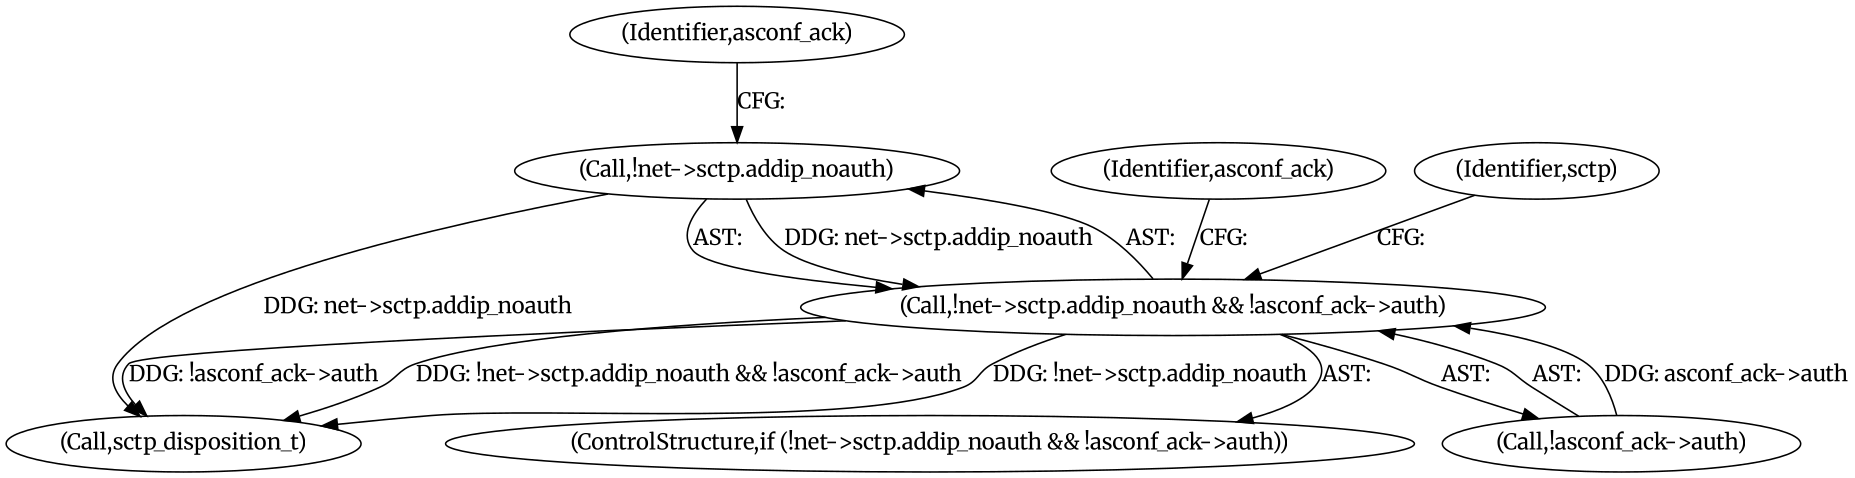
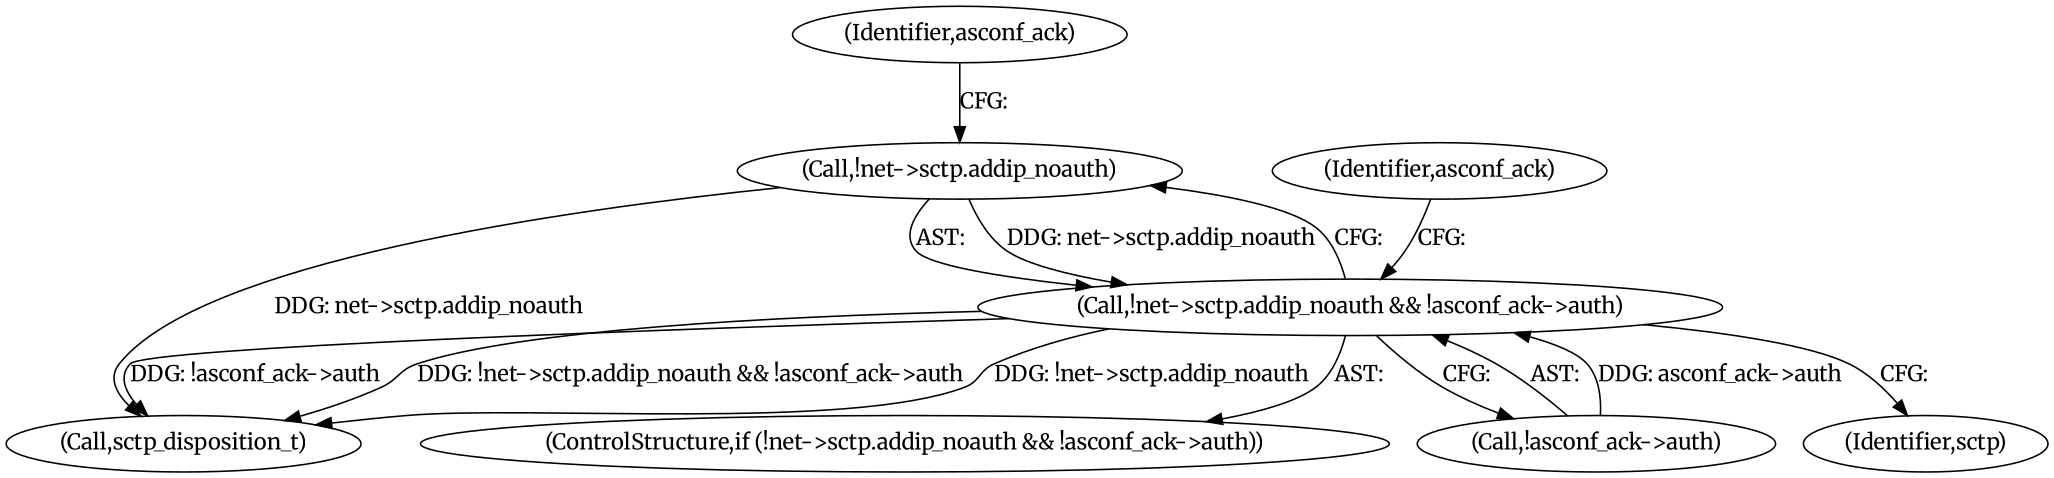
edge "(Identifier,sctp)" -> "(Call,!net->sctp.addip_noauth && !asconf_ack->auth)": reversed
edge "(Call,!net->sctp.addip_noauth && !asconf_ack->auth)" -> "(Call,!net->sctp.addip_noauth)": label "AST: " -> "CFG: "
edge "(Call,!net->sctp.addip_noauth && !asconf_ack->auth)" -> "(Call,!asconf_ack->auth)": label "AST: " -> "CFG: "
